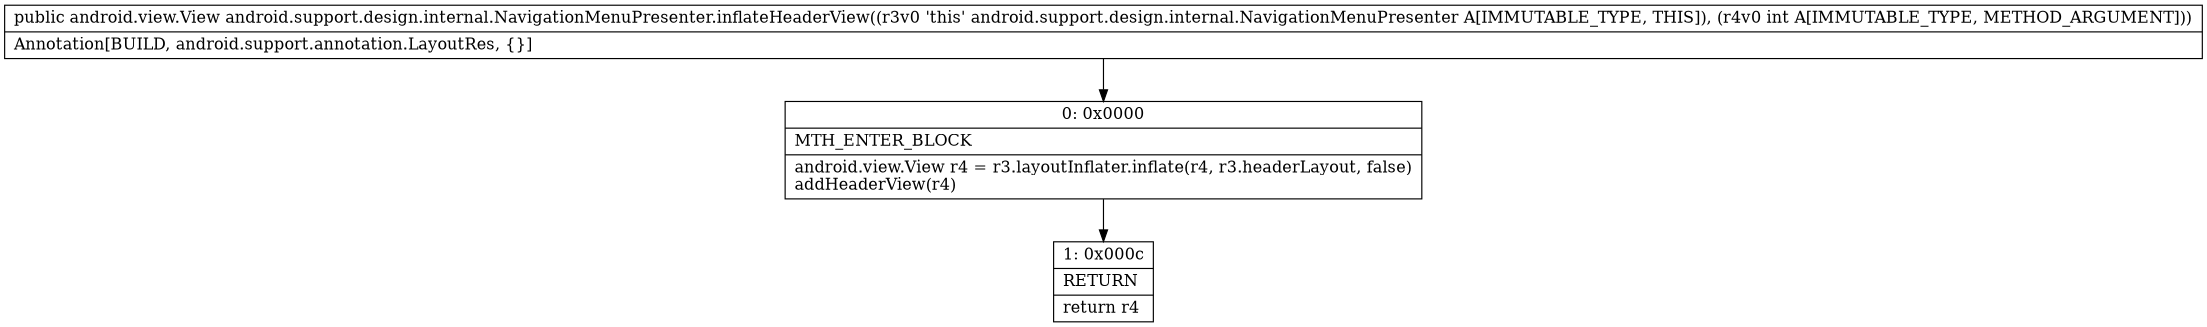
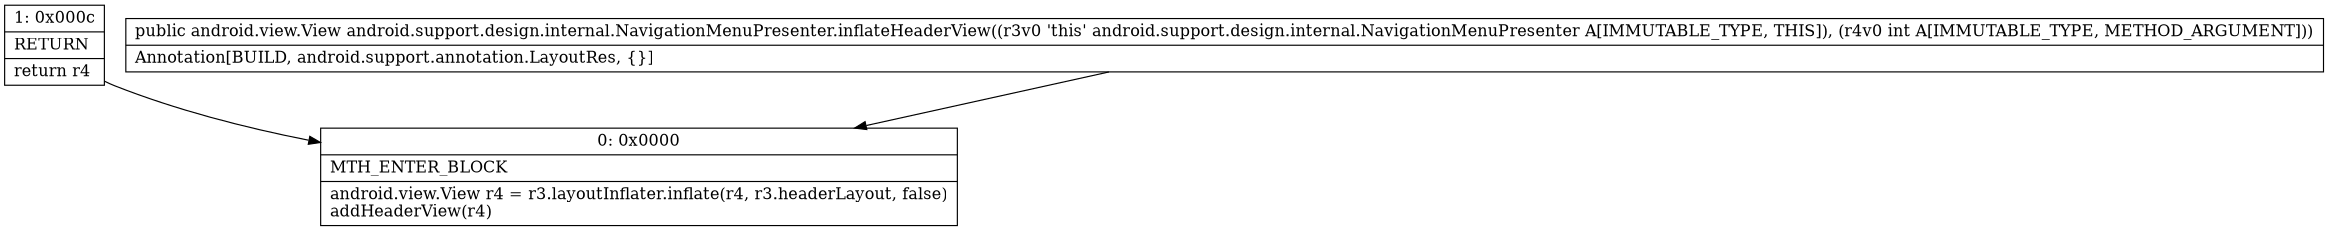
edge "0: 0x0000" -> "1: 0x000c": reversed
